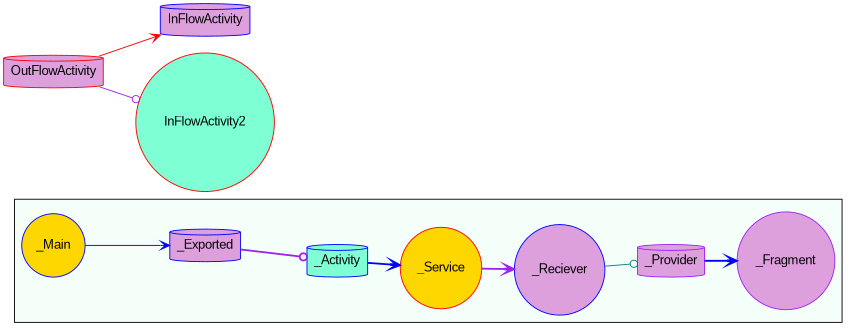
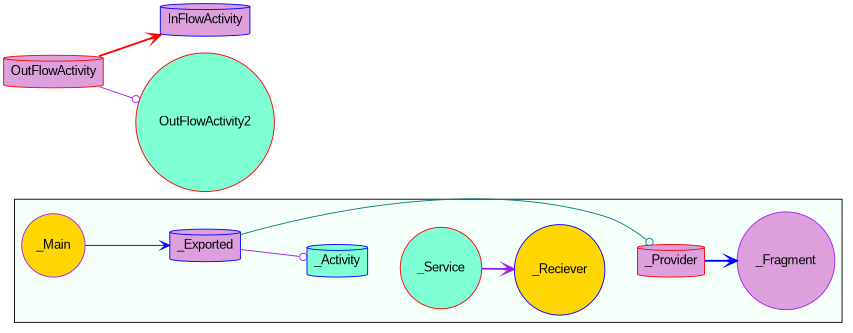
edge "OutFlowActivity" -> "InFlowActivity": style solid -> bold
node "InFlowActivity2": label "InFlowActivity2" -> "OutFlowActivity2"
node "_Main": color blue -> purple
edge "_Exported" -> "_Activity": style bold -> solid
node "_Provider": color purple -> red
edge "_Activity" -> "_Service": removed
edge "_Reciever" -> "_Provider": now "_Exported" -> "_Provider"
node "_Service": fillcolor gold -> aquamarine
node "_Reciever": fillcolor plum -> gold
